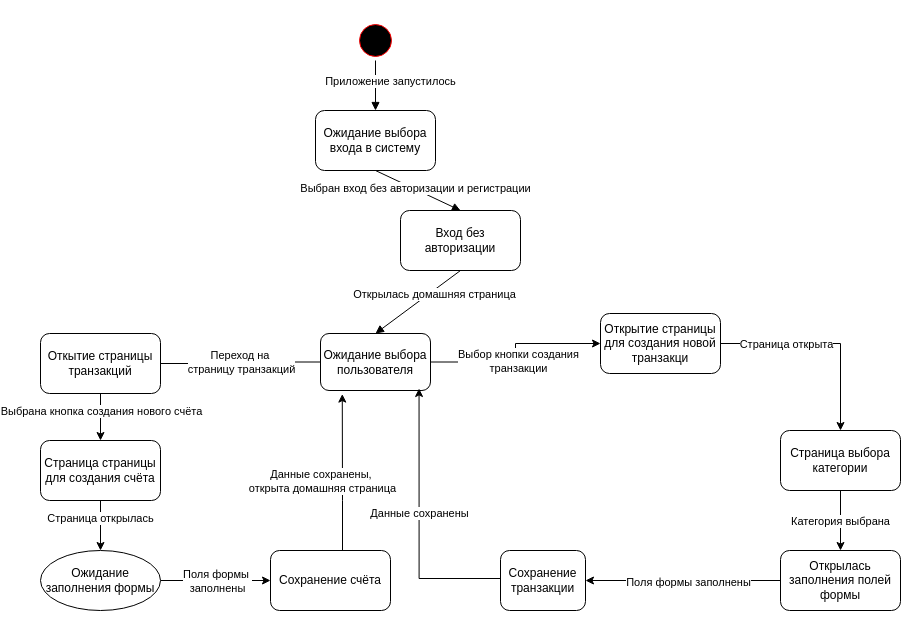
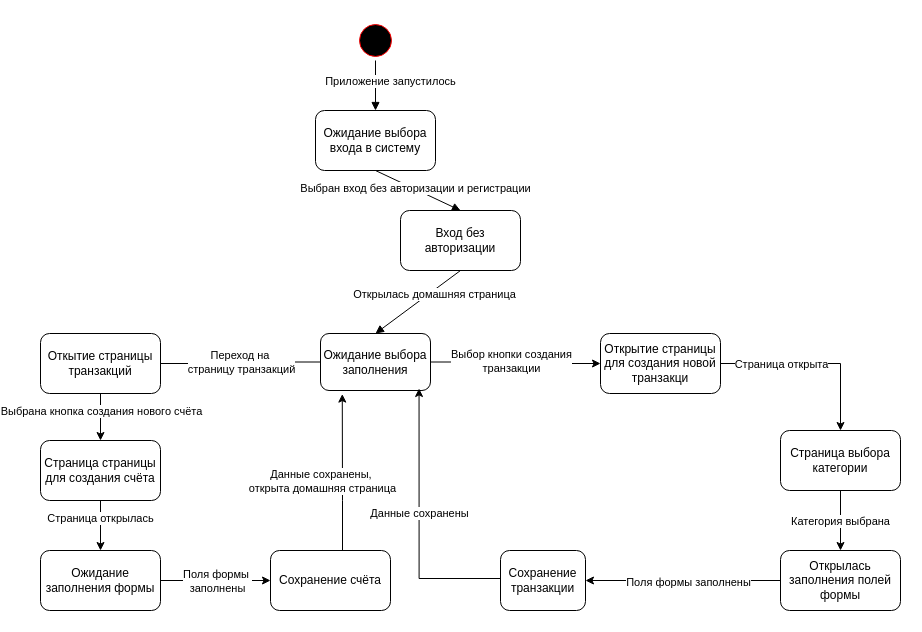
node "Открытие страницы для создания новой транзакци": moved (661, 344) -> (661, 364)
node "Ожидание выбора пользователя": label "Ожидание выбора пользователя" -> "Ожидание выбора заполнения"
node "Ожидание заполнения формы": shape ellipse -> rounded rectangle
